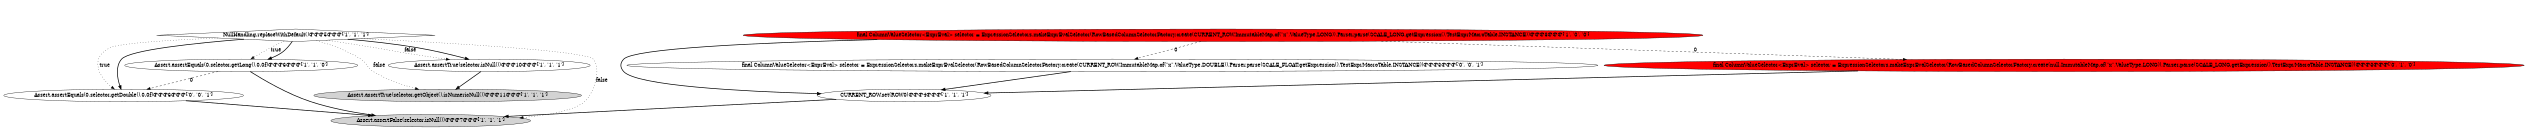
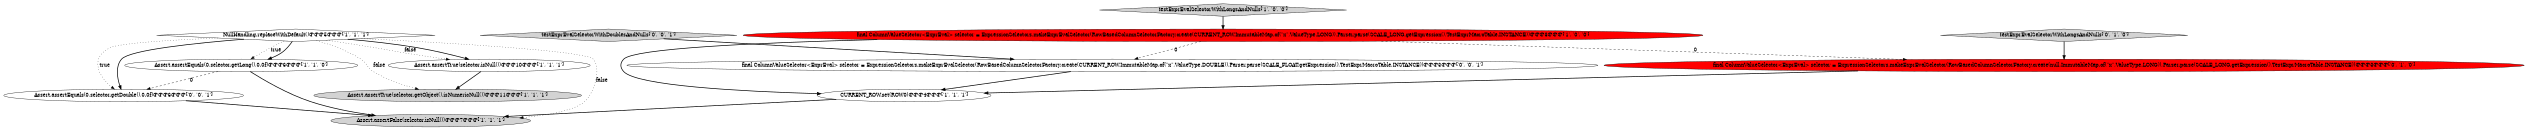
node "testExprEvalSelectorWithLongsAndNulls['1', '0', '0']": added
node "testExprEvalSelectorWithDoublesAndNulls['0', '0', '1']": added
node "testExprEvalSelectorWithLongsAndNulls['0', '1', '0']": added
